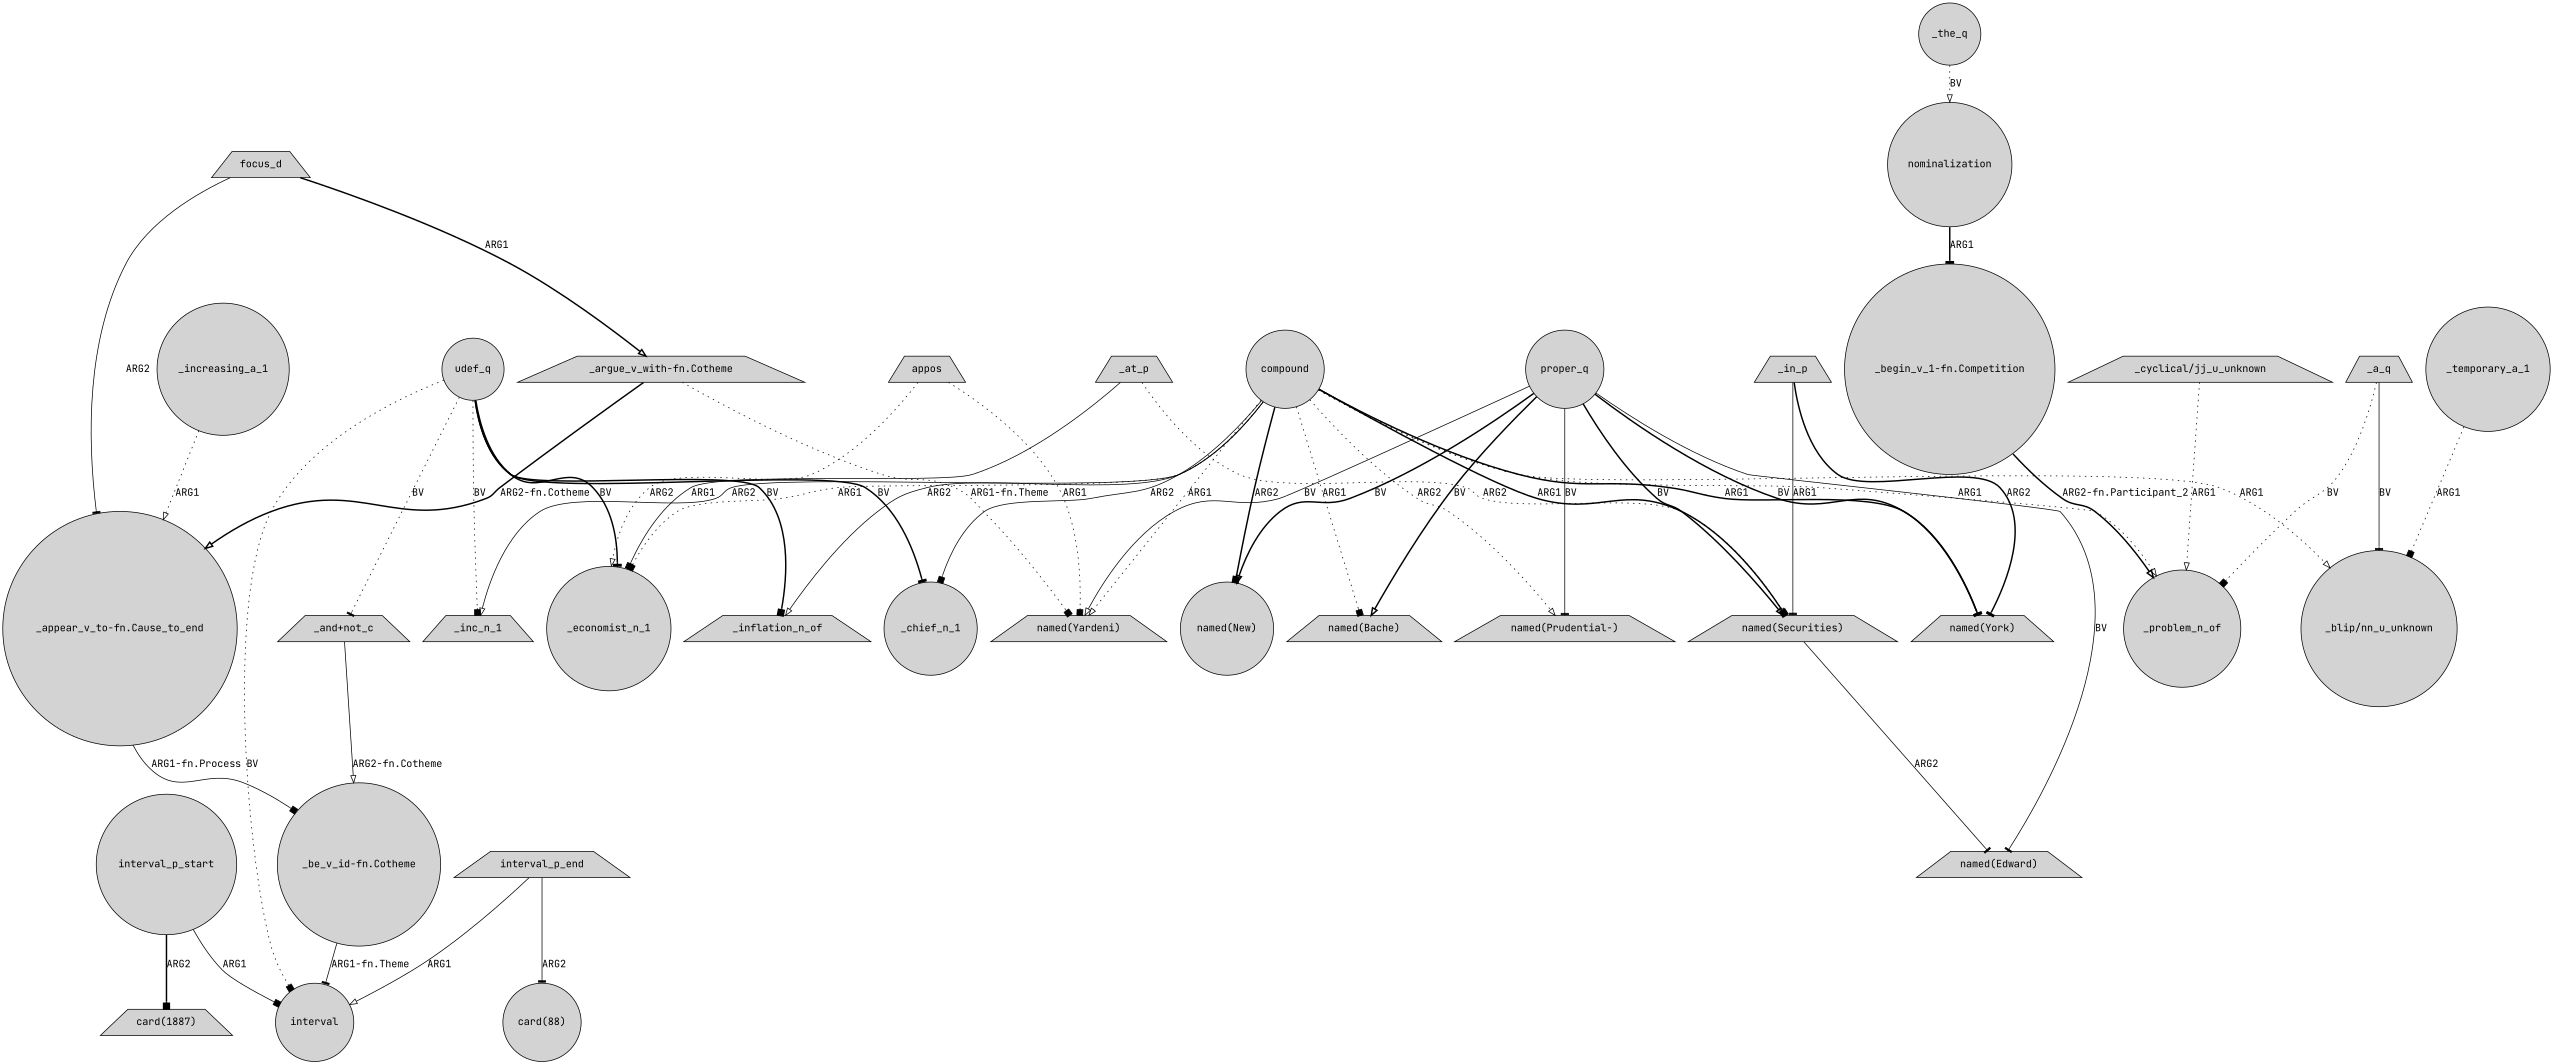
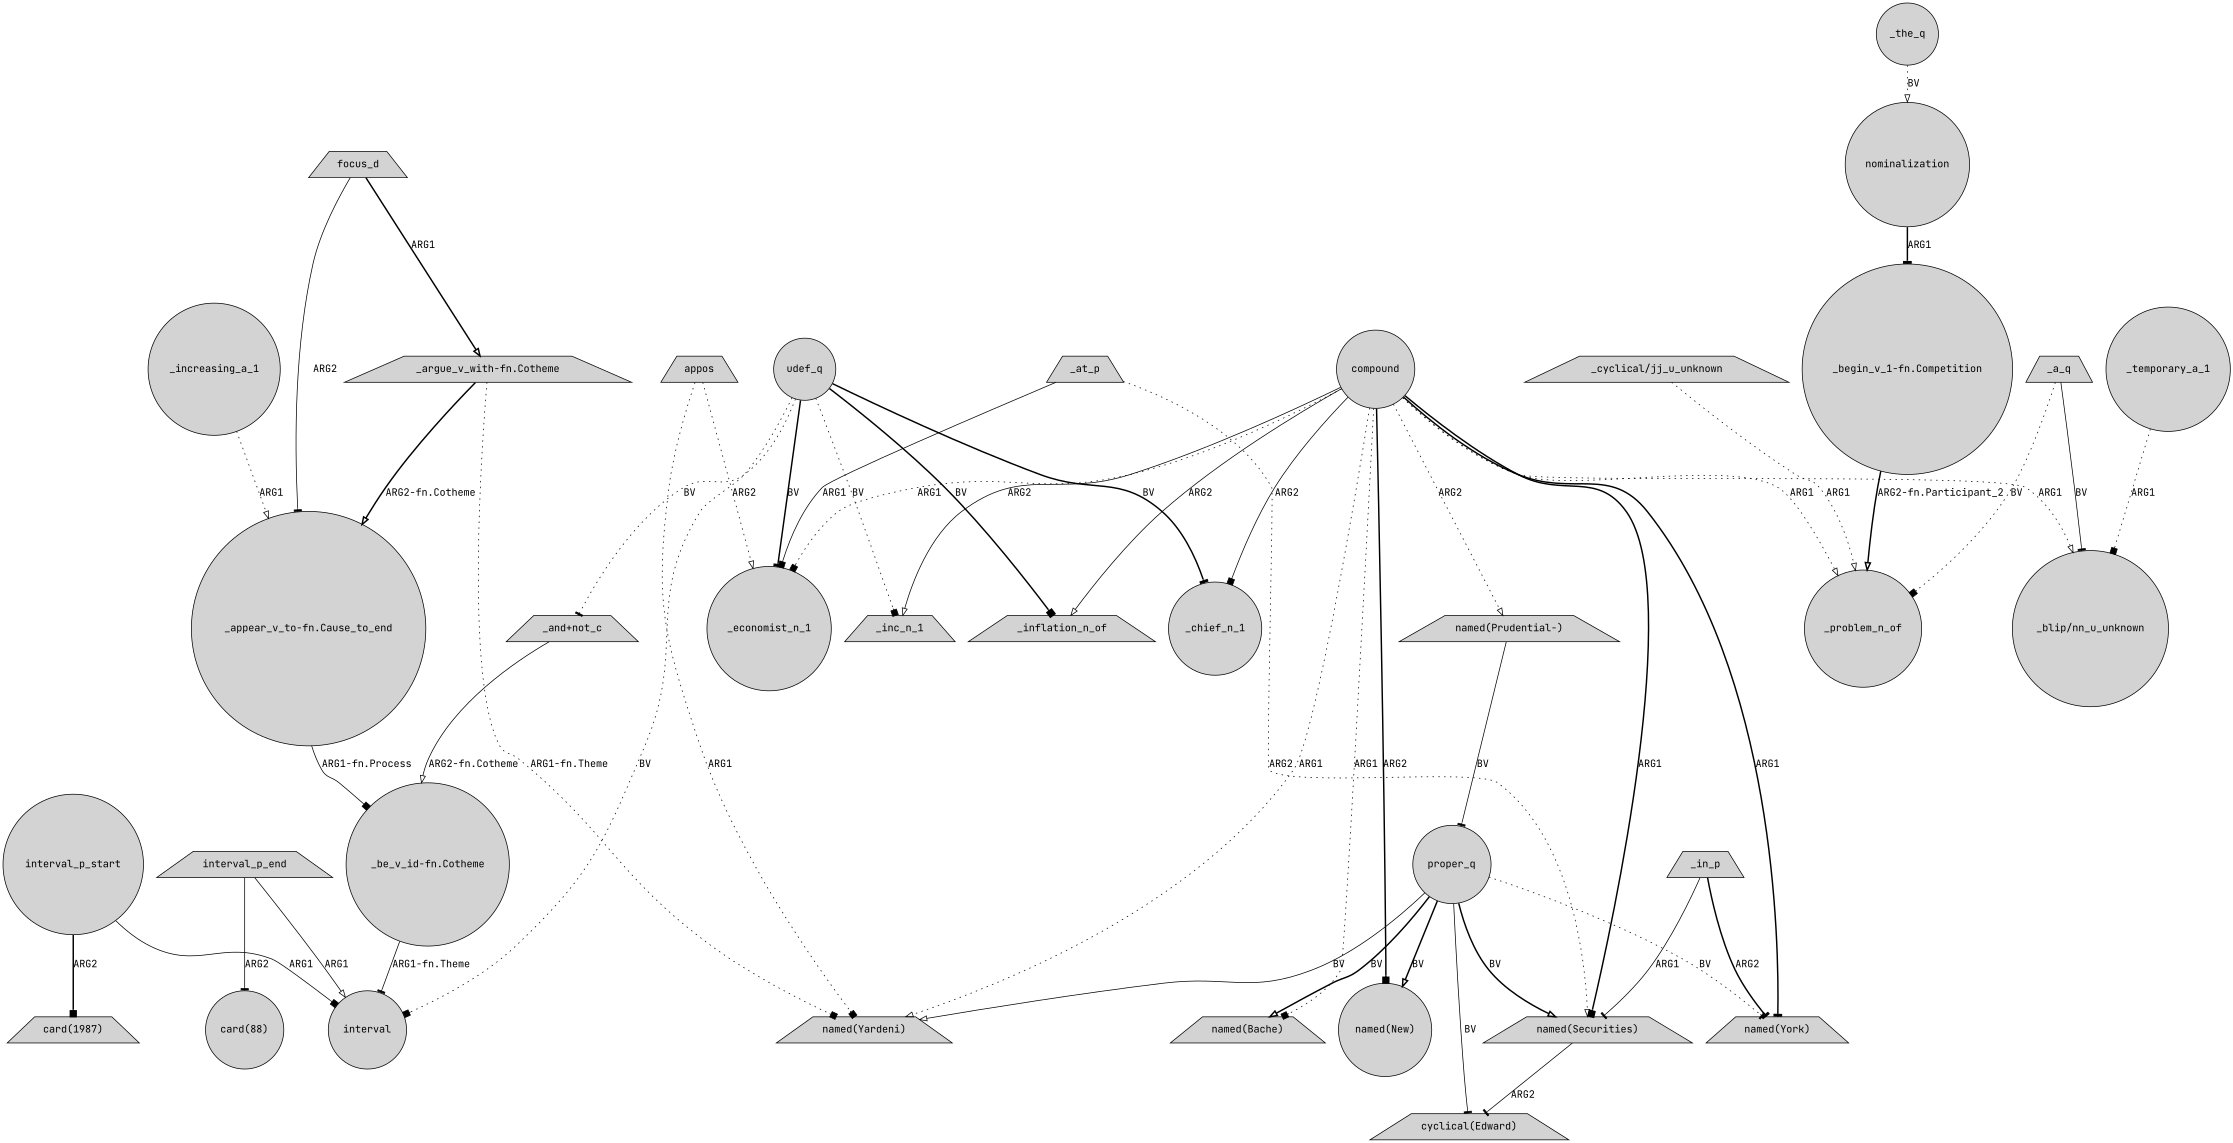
edge "proper_q" -> "named(York)": style bold -> dotted
edge "proper_q" -> "named(Prudential-)": reversed
node "named(Edward)": label "named(Edward)" -> "cyclical(Edward)"
node "card(1887)": label "card(1887)" -> "card(1987)"
